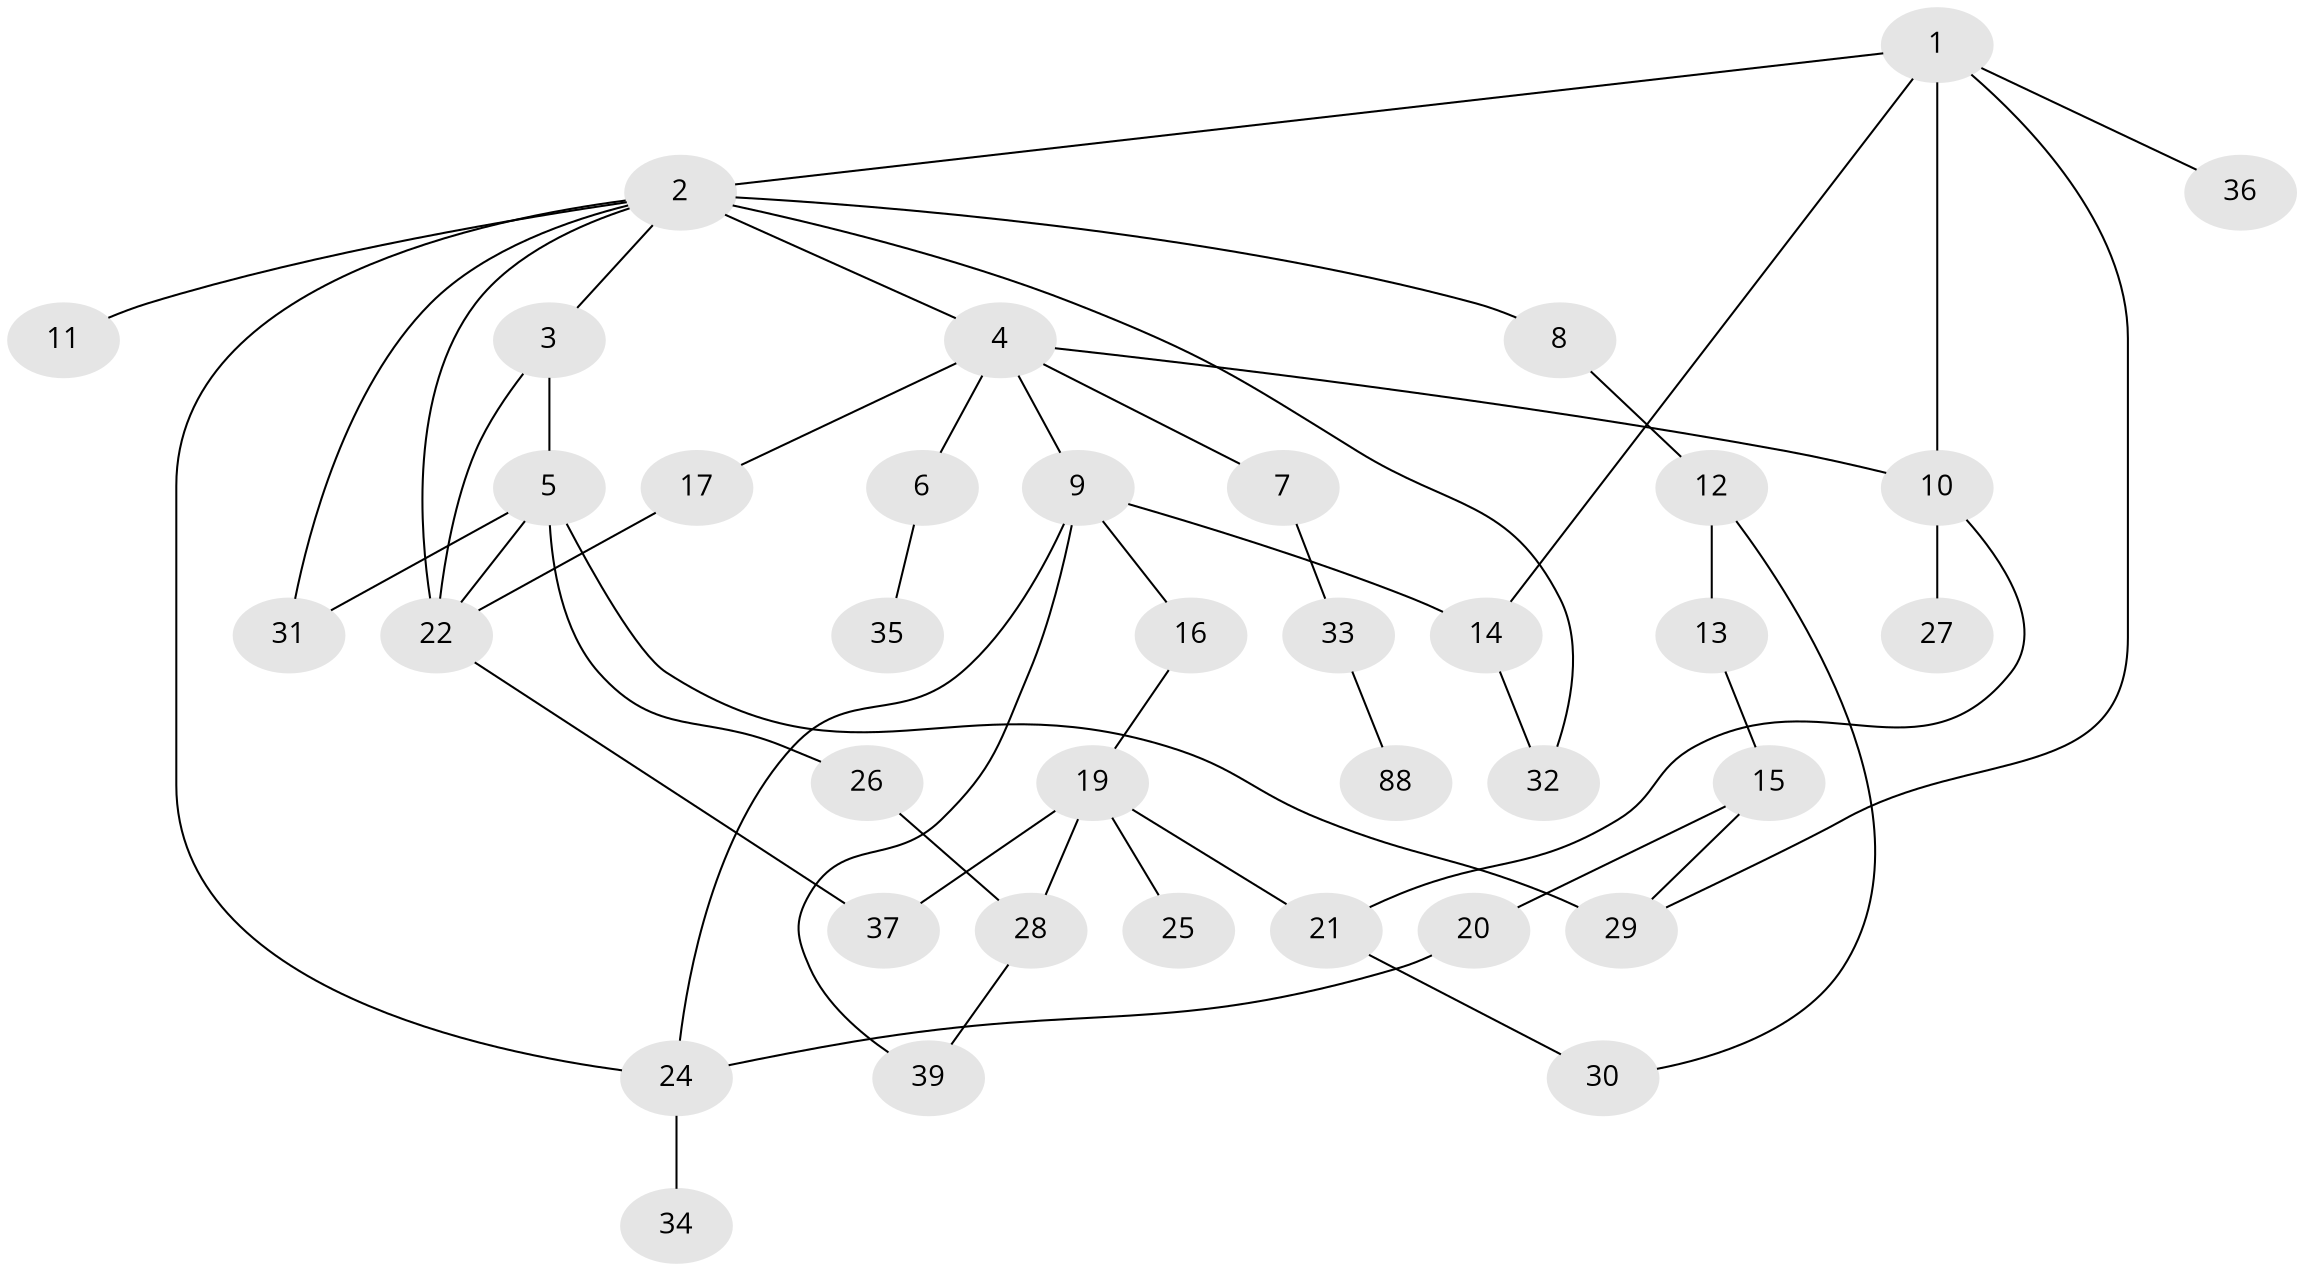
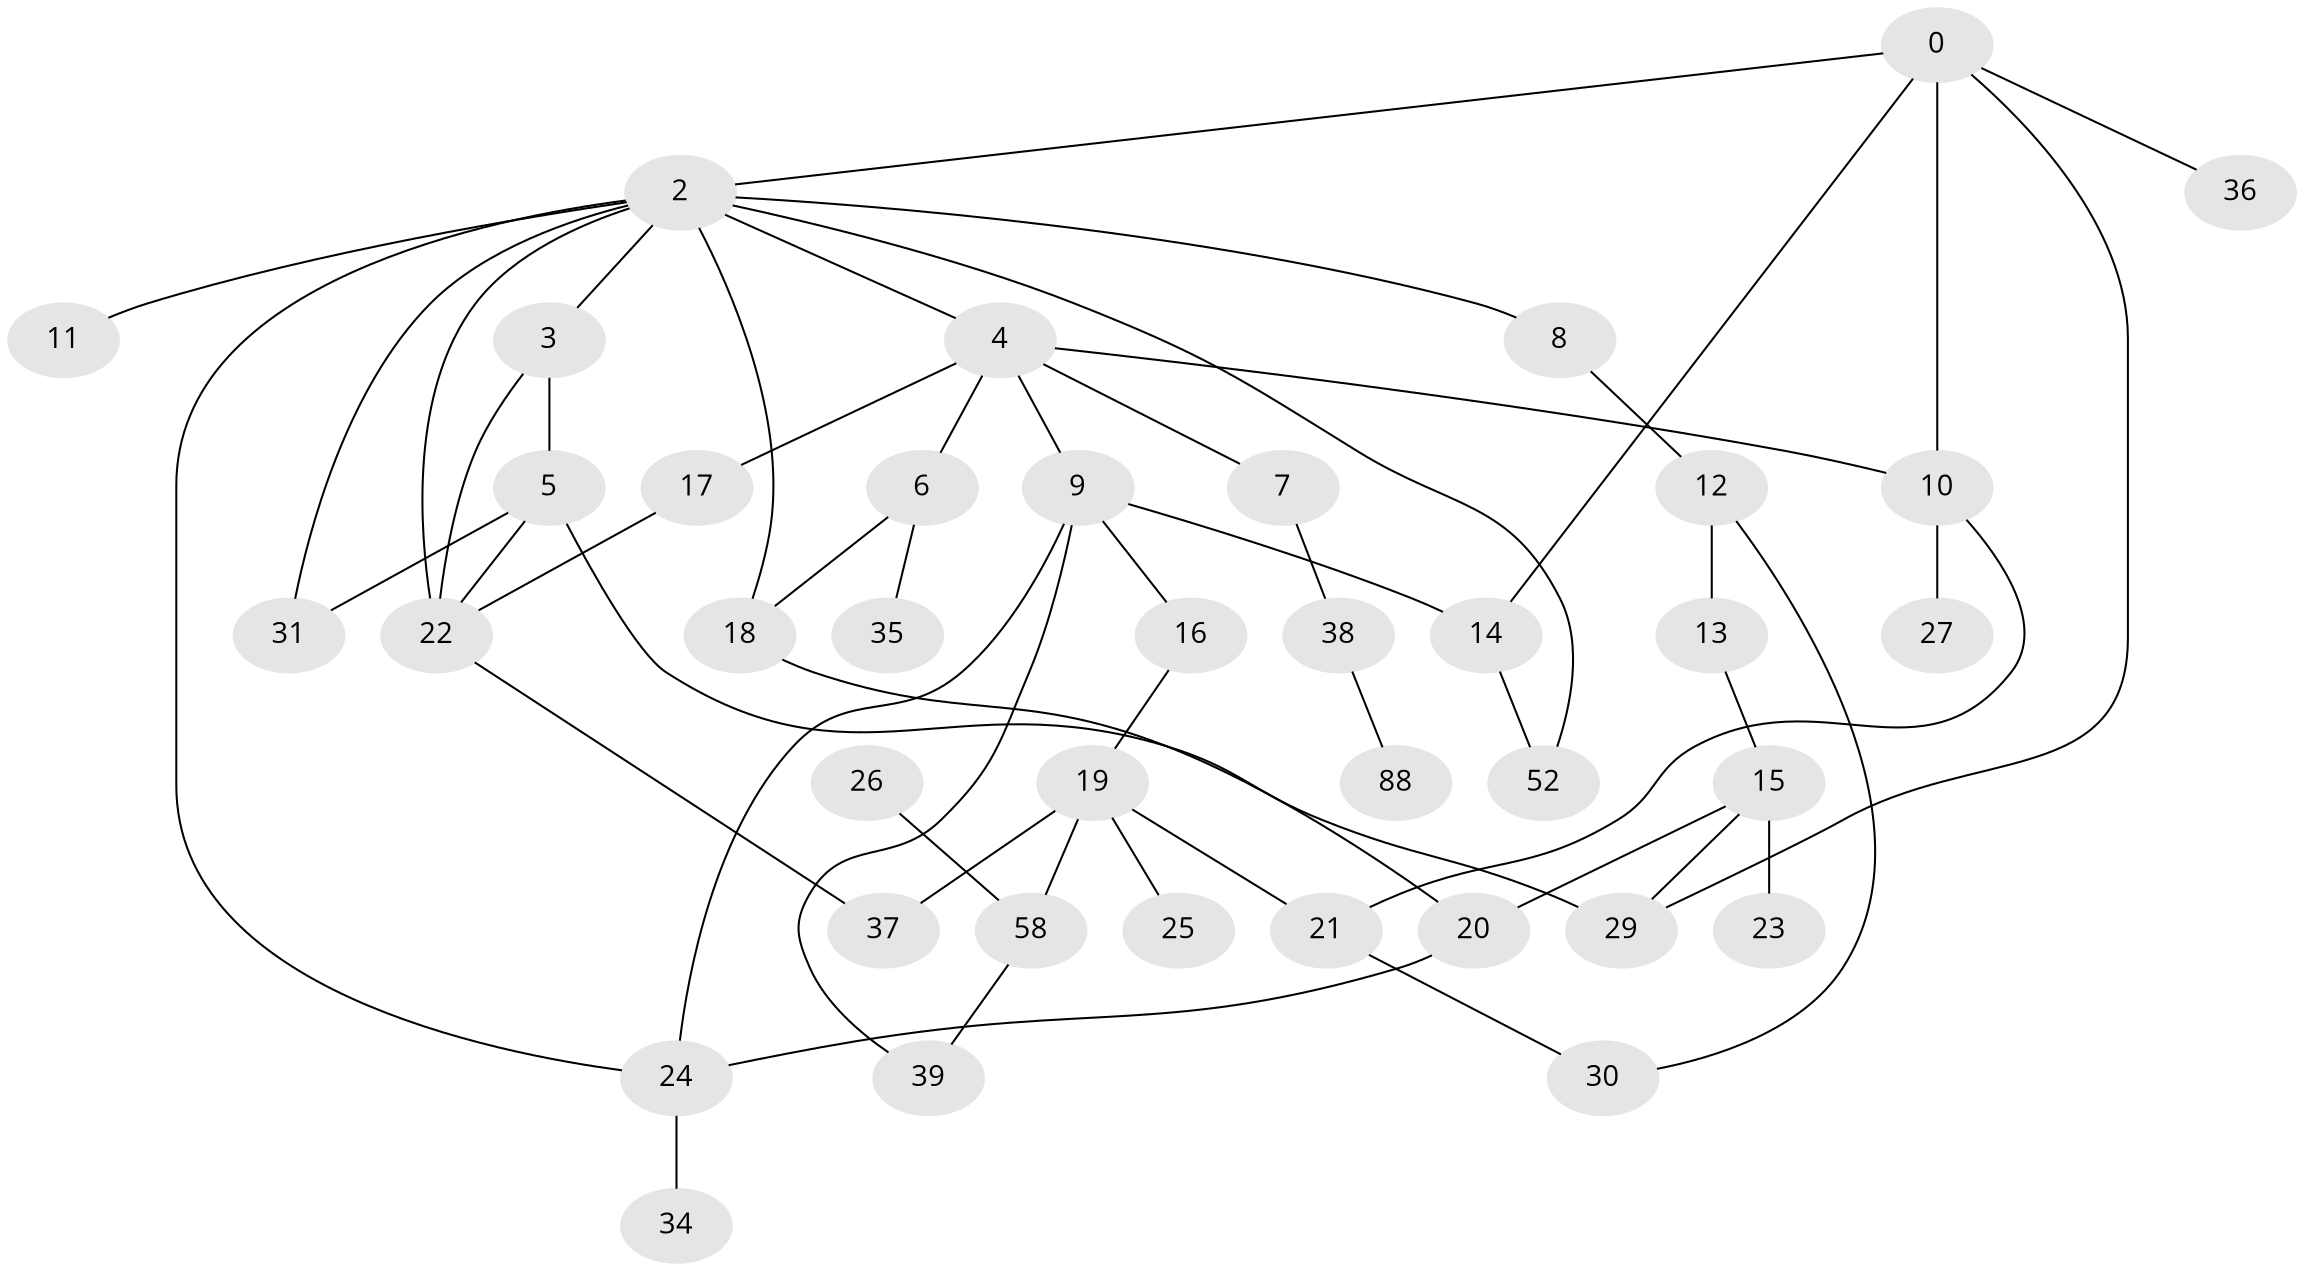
node "1": label "1" -> "0"
node "18": added
node "33": label "33" -> "38"
edge "5" -- "26": removed
node "32": label "32" -> "52"
node "28": label "28" -> "58"
node "23": added
